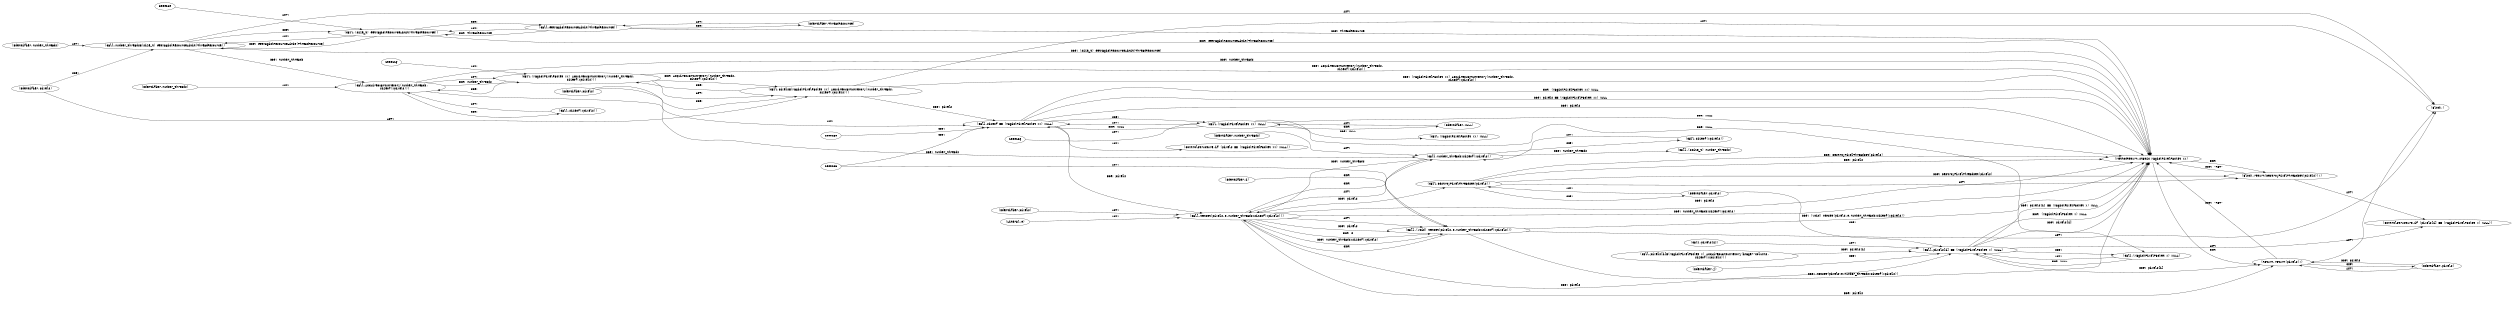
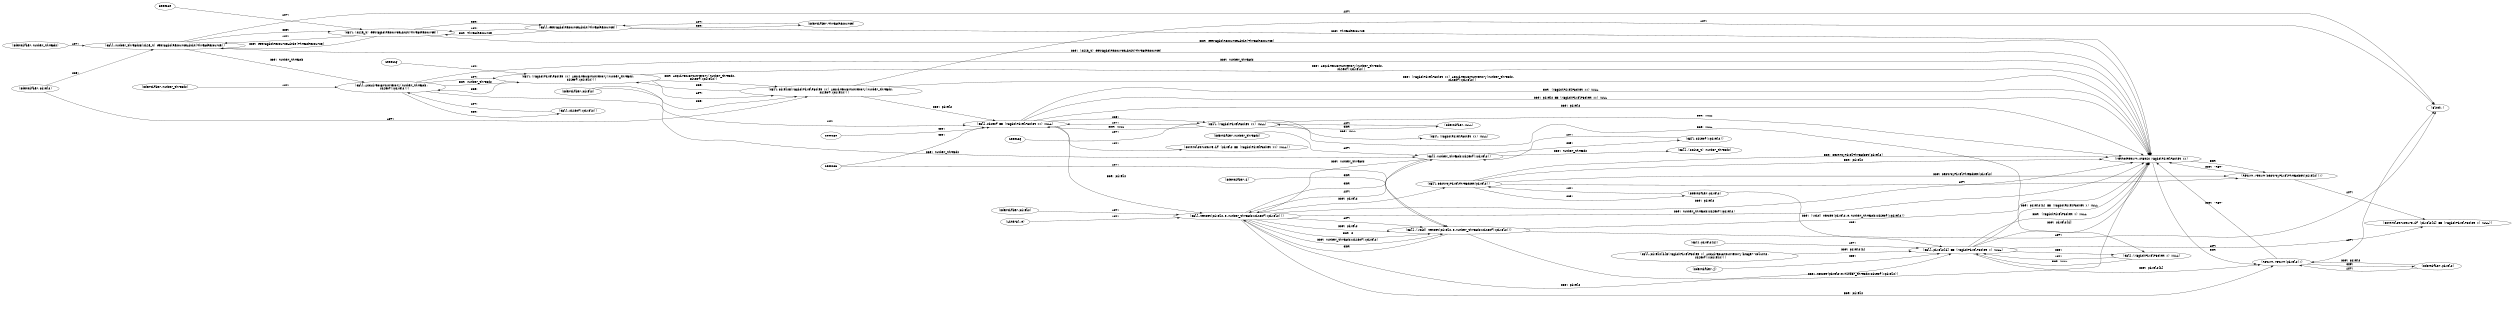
node "(Block,return(DestroyPixelThreadSet(pixels));)": label "(Block,return(DestroyPixelThreadSet(pixels));)" -> "(Return,return(DestroyPixelThreadSet(pixels));)"
